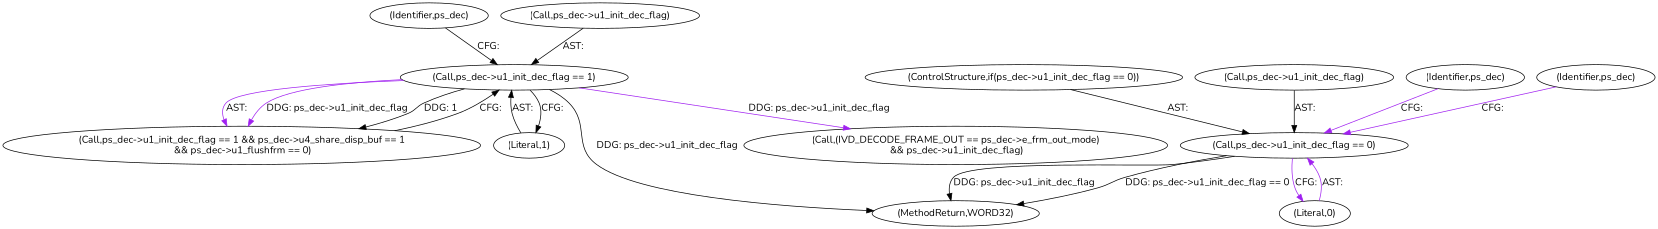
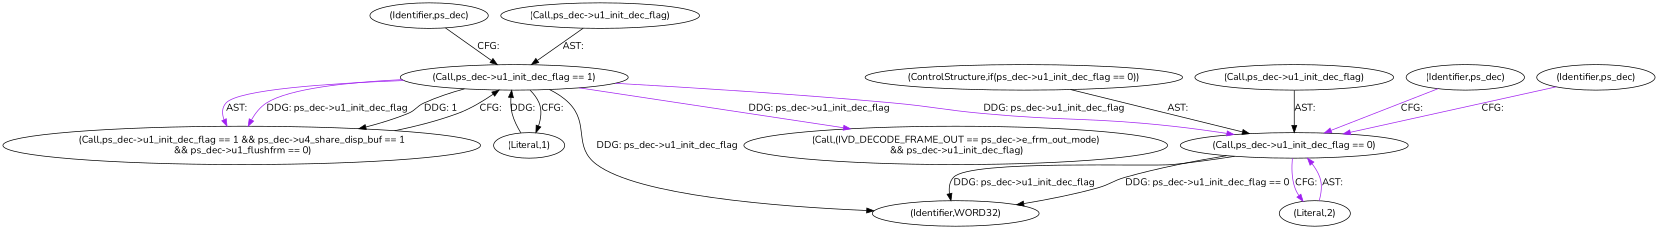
edge "(Call,ps_dec->u1_init_dec_flag == 1)" -> "(Call,ps_dec->u1_init_dec_flag == 0)": added, label "DDG: ps_dec->u1_init_dec_flag"
edge "(Literal,1)" -> "(Call,ps_dec->u1_init_dec_flag == 1)": label "AST: " -> "DDG: "
node "(MethodReturn,WORD32)": label "(MethodReturn,WORD32)" -> "(Identifier,WORD32)"
node "(Literal,0)": label "(Literal,0)" -> "(Literal,2)"
